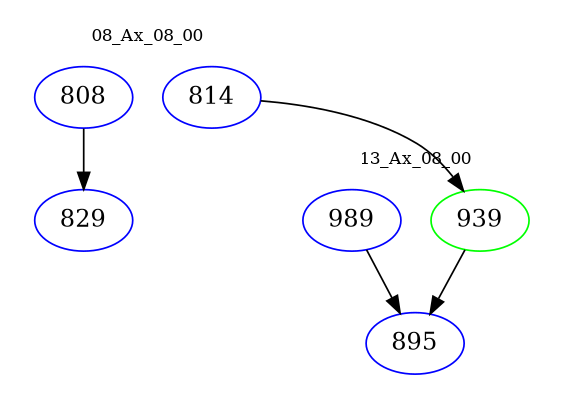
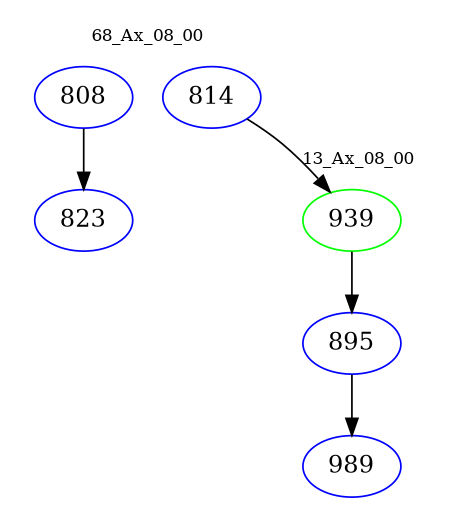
cluster "08_Ax_08_00": label "08_Ax_08_00" -> "68_Ax_08_00"
node "829": label "829" -> "823"
edge "989" -> "895": reversed
